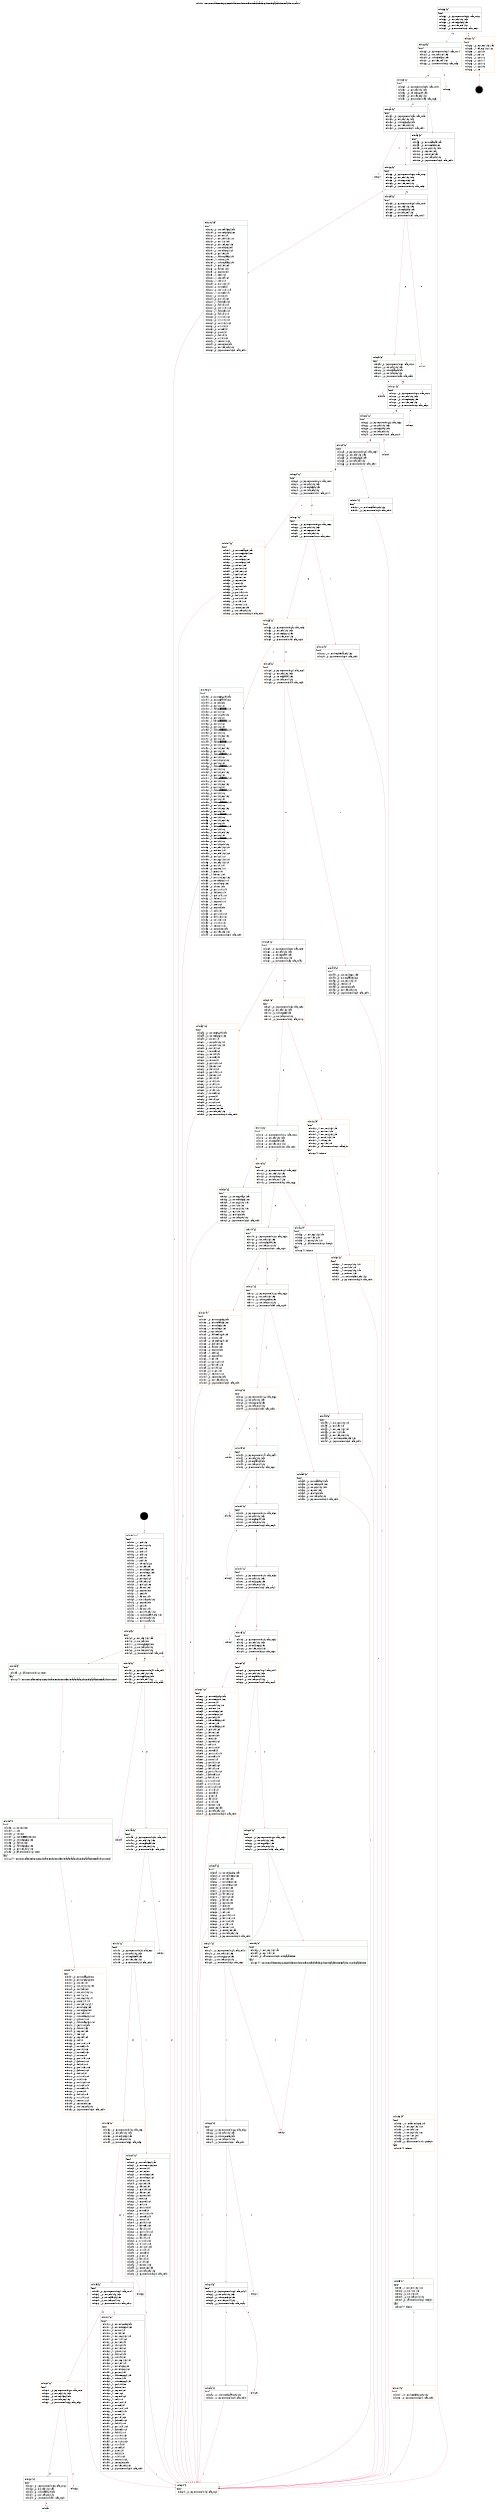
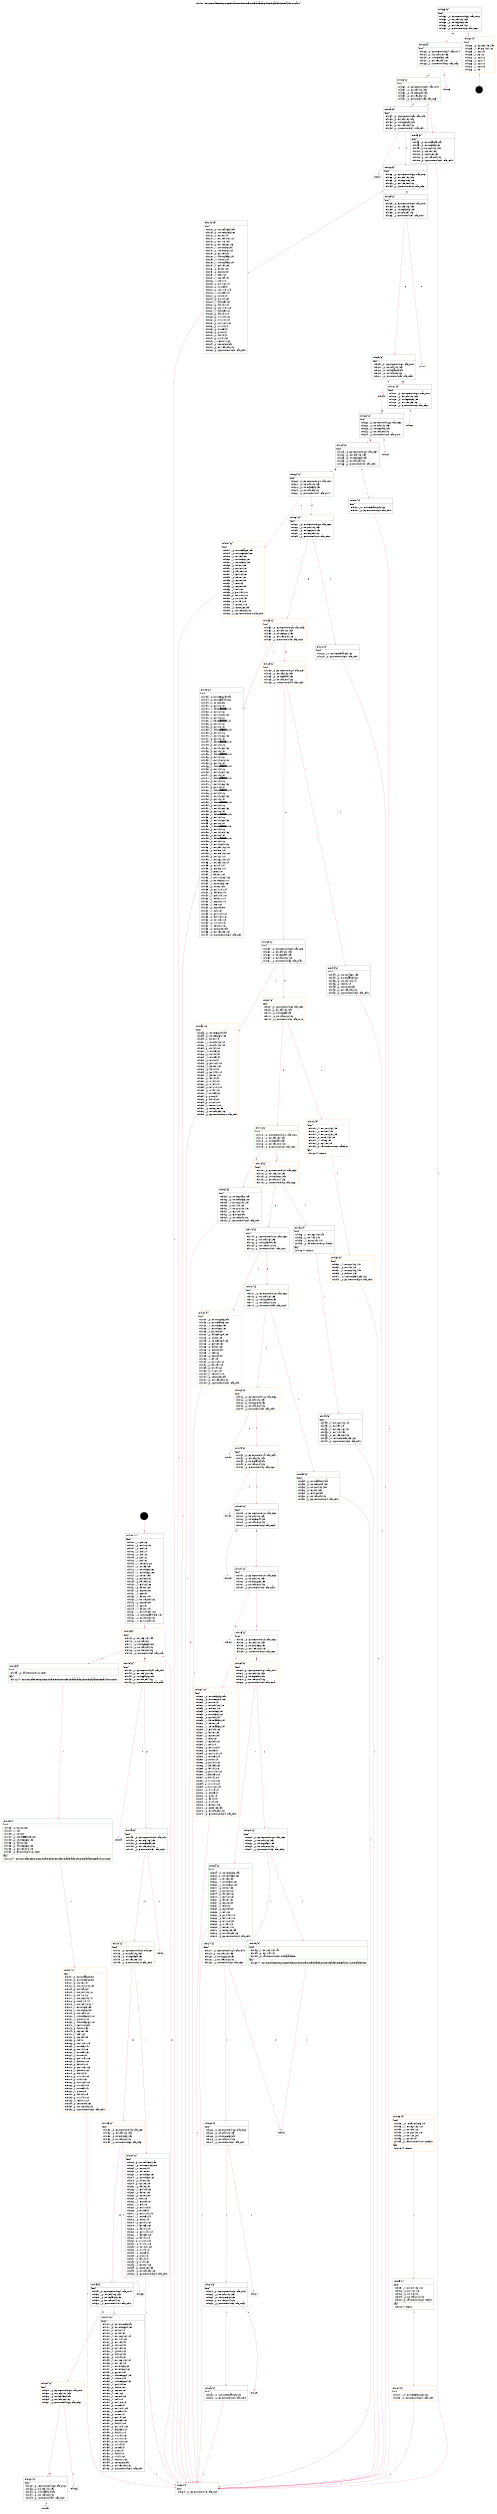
edge "0x401617 [28]" -> "0x401633 [28]": now "0x4022ae" -> "0x401633 [28]"
